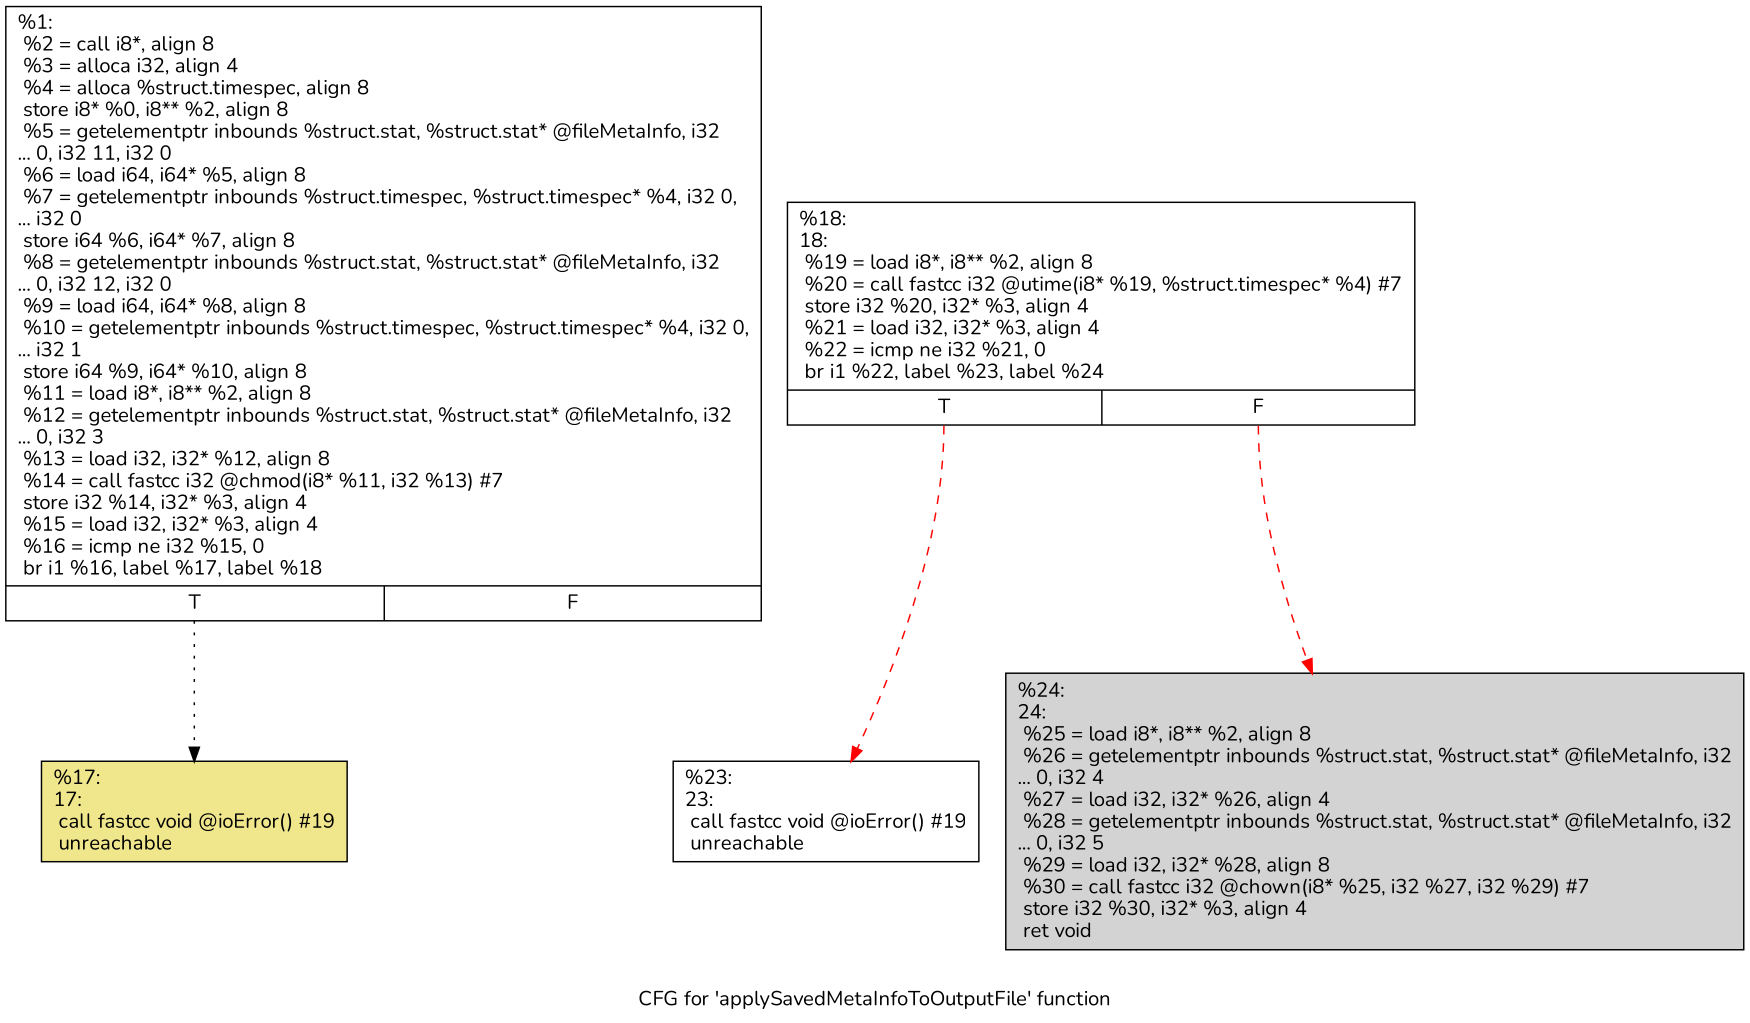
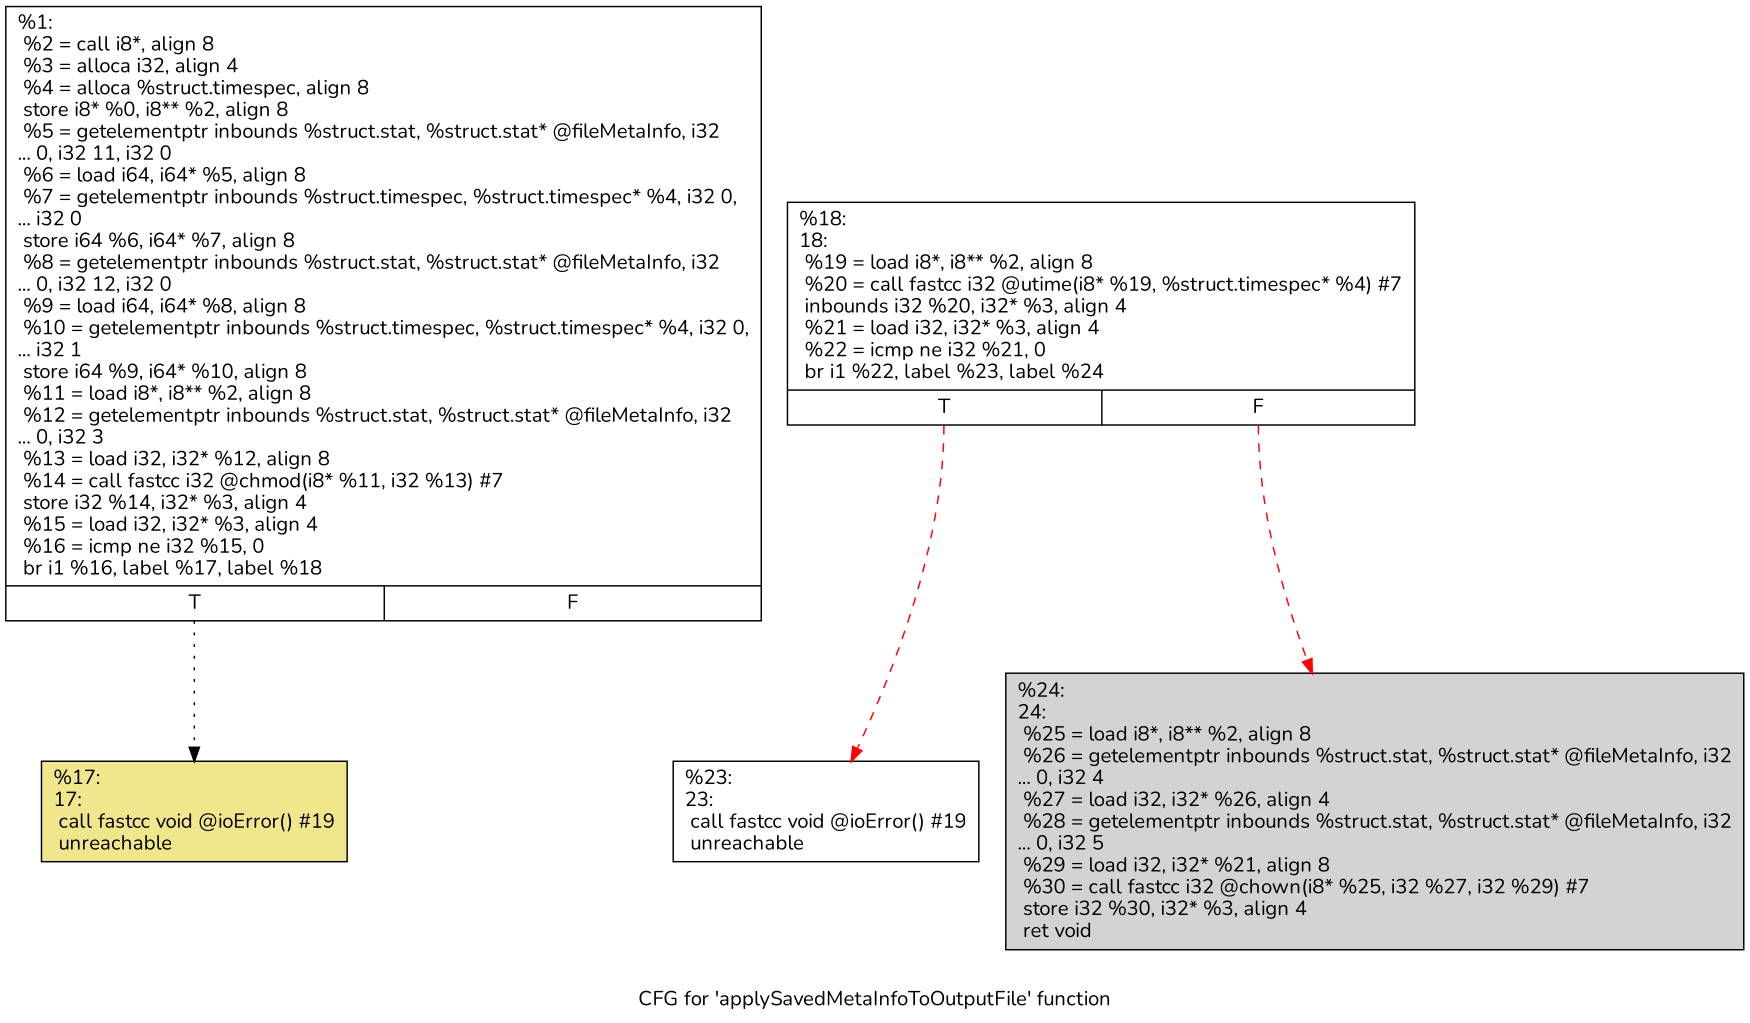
node "%18:": text "store i32 %20, i32* %3, align 4" -> "inbounds i32 %20, i32* %3, align 4"
node "%24:": text "%29 = load i32, i32* %28, align 8" -> "%29 = load i32, i32* %21, align 8"
